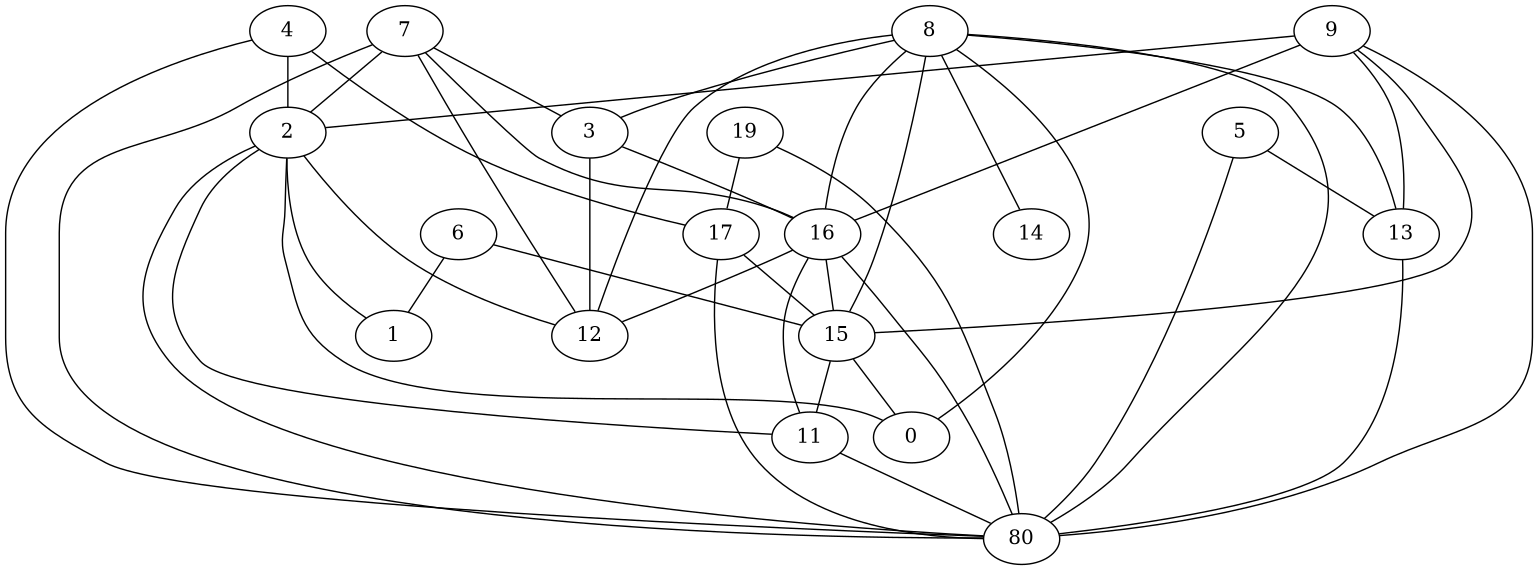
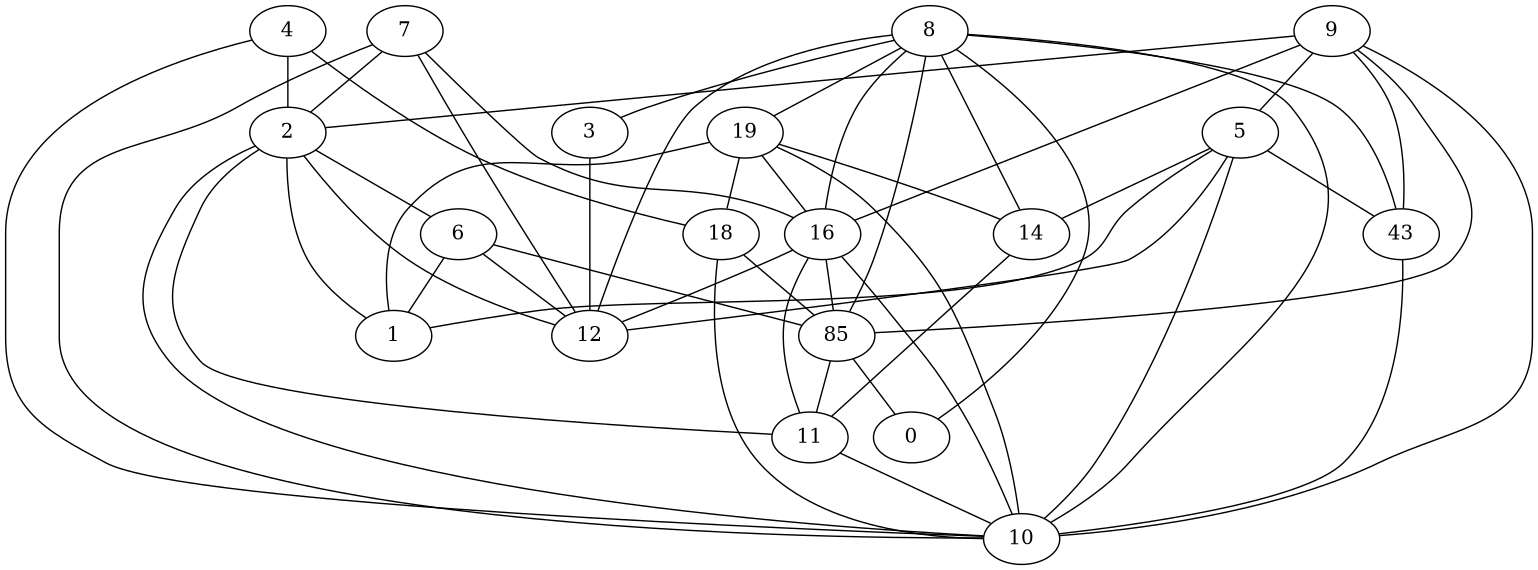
edge "9" -- "5": added
edge "7" -- "3": removed
edge "8" -- "19": added
edge "19" -- "1": added
edge "19" -- "14": added
edge "3" -- "16": now "19" -- "16"
edge "5" -- "14": added
node "17": label "17" -> "18"
node "13": label "13" -> "43"
edge "5" -- "12": added
edge "6" -- "12": added
edge "5" -- "1": added
node "15": label "15" -> "85"
edge "14" -- "11": added
edge "2" -- "0": now "2" -- "6"
node "80": label "80" -> "10"
